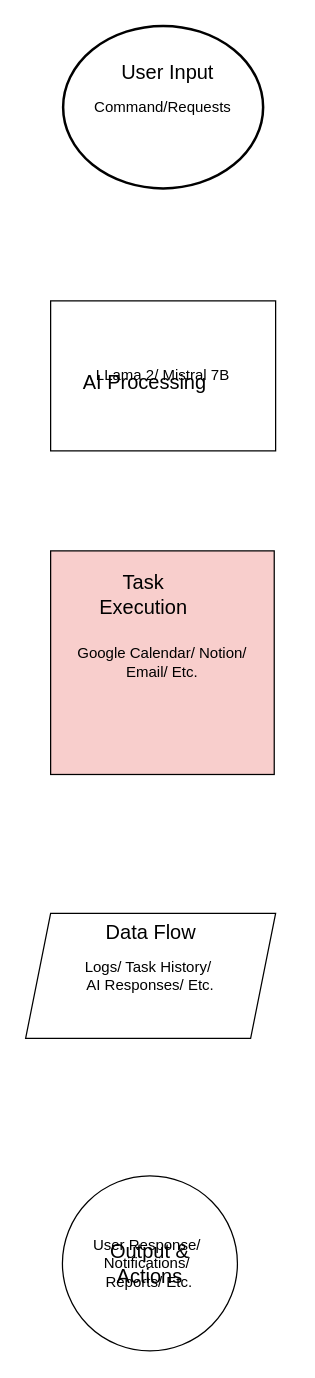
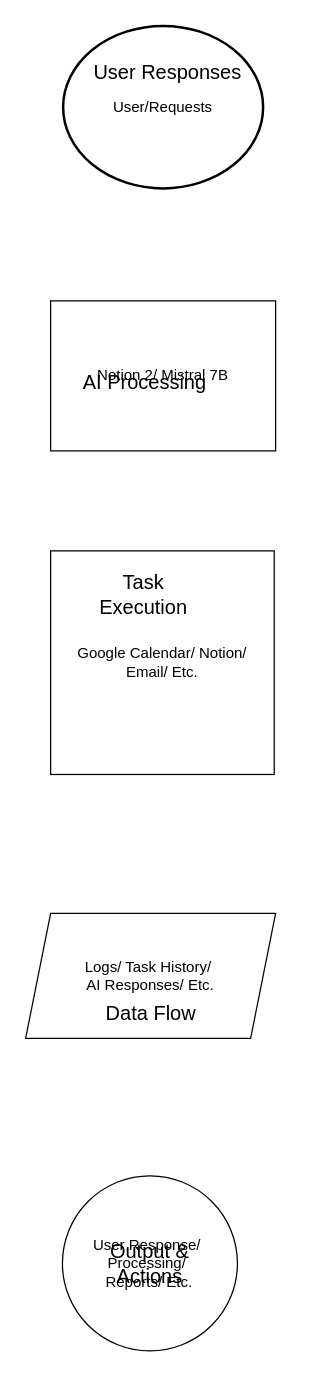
node "User Input": label "User Input" -> "User Responses"
node "Command/Requests": label "Command/Requests" -> "User/Requests"
node "LLama 2/ Mistral 7B": label "LLama 2/ Mistral 7B" -> "Notion 2/ Mistral 7B"
node "Google Calendar/ Notion/ Email/ Etc.": fillcolor #f8cecc -> #ffffff
node "Data Flow": moved (151, 932) -> (151, 1013)
node "User Response/ Notifications/ Reports/ Etc.": label "User Response/ Notifications/ Reports/ Etc." -> "User Response/ Processing/ Reports/ Etc."
